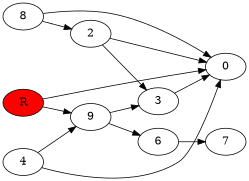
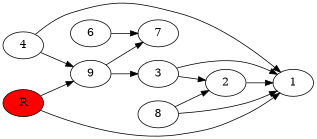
edge "2" -> "3": reversed
node "0": label "0" -> "1"
edge "9" -> "6": now "9" -> "7"
